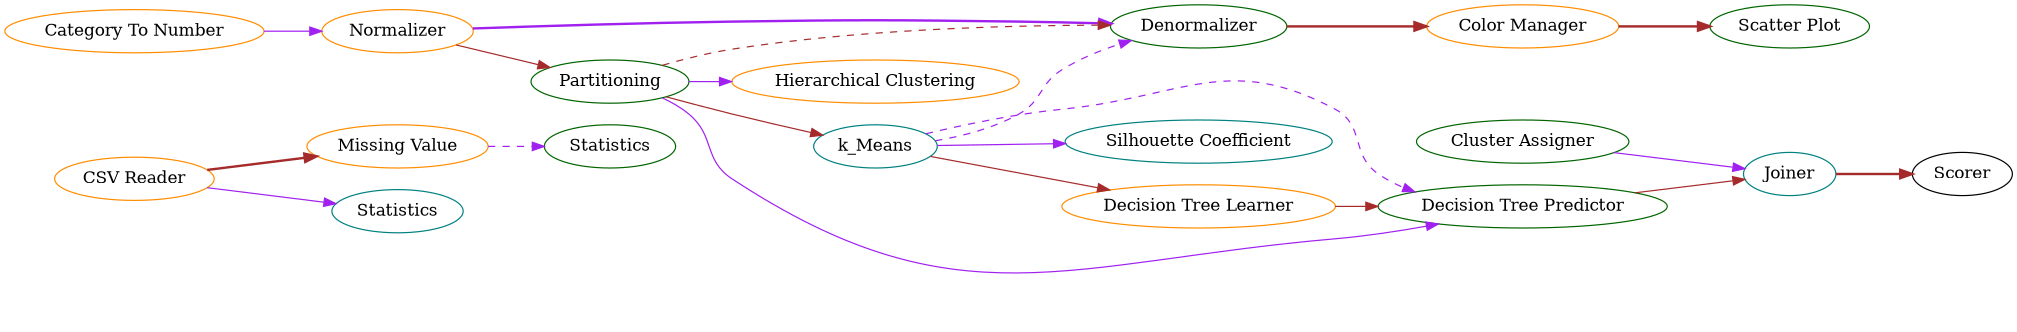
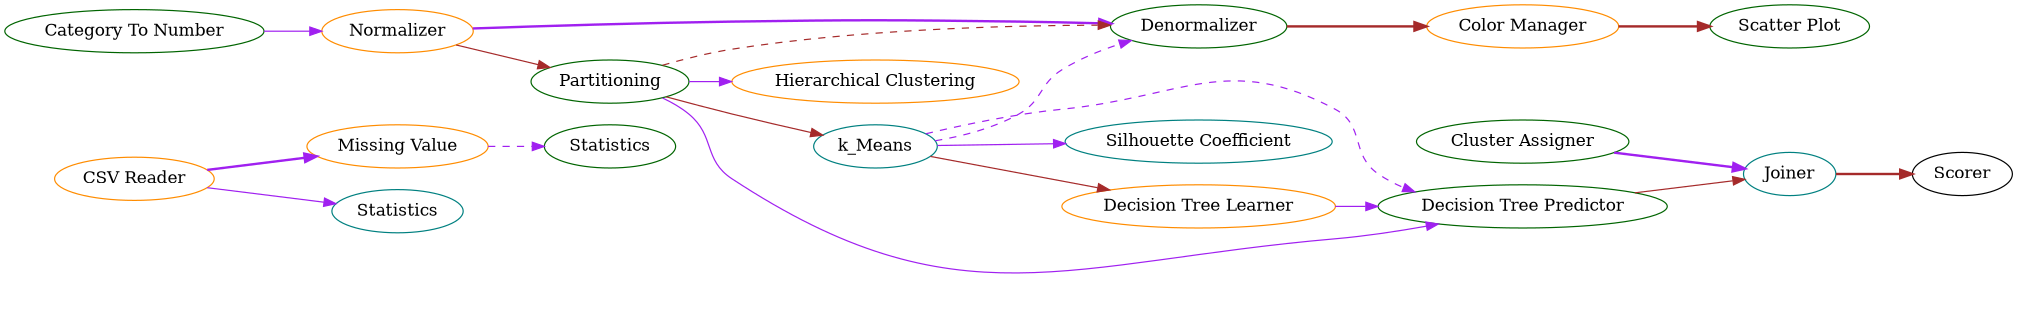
node "Category To Number": color darkorange -> darkgreen
edge "Cluster Assigner" -> "Joiner": style solid -> bold
edge "CSV Reader" -> "Missing Value": color brown -> purple
edge "Decision Tree Learner" -> "Decision Tree Predictor": color brown -> purple
